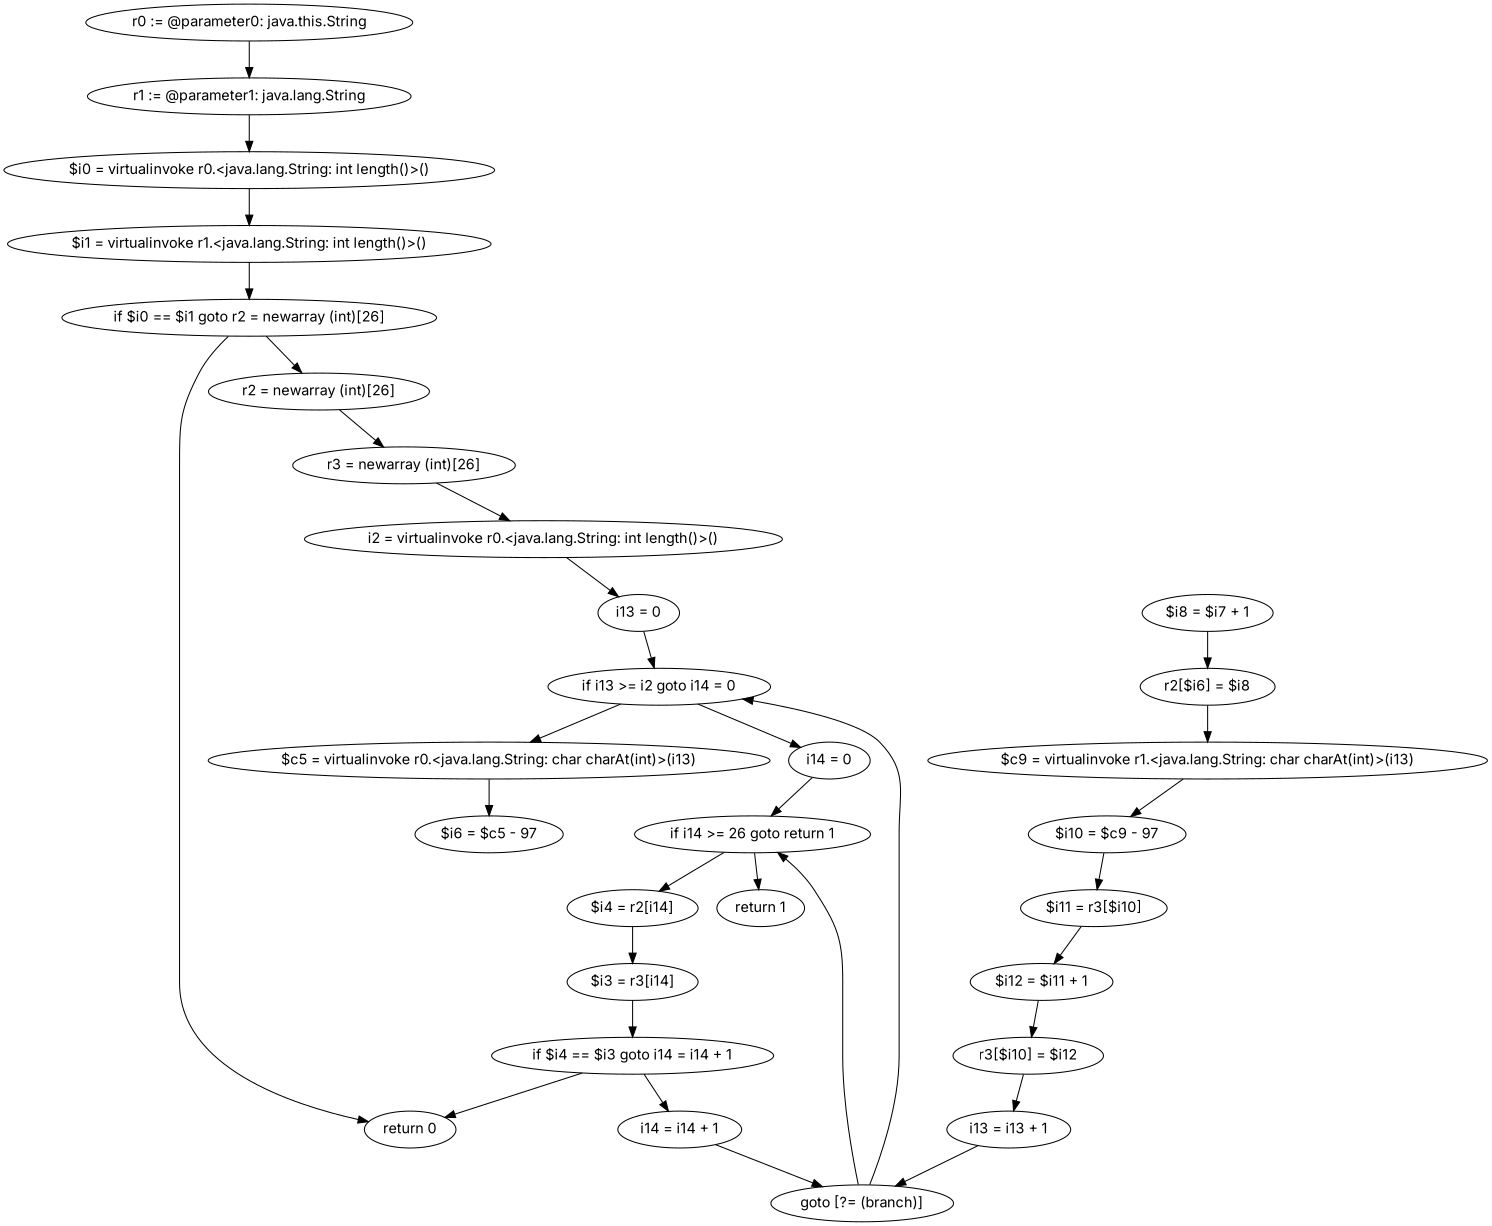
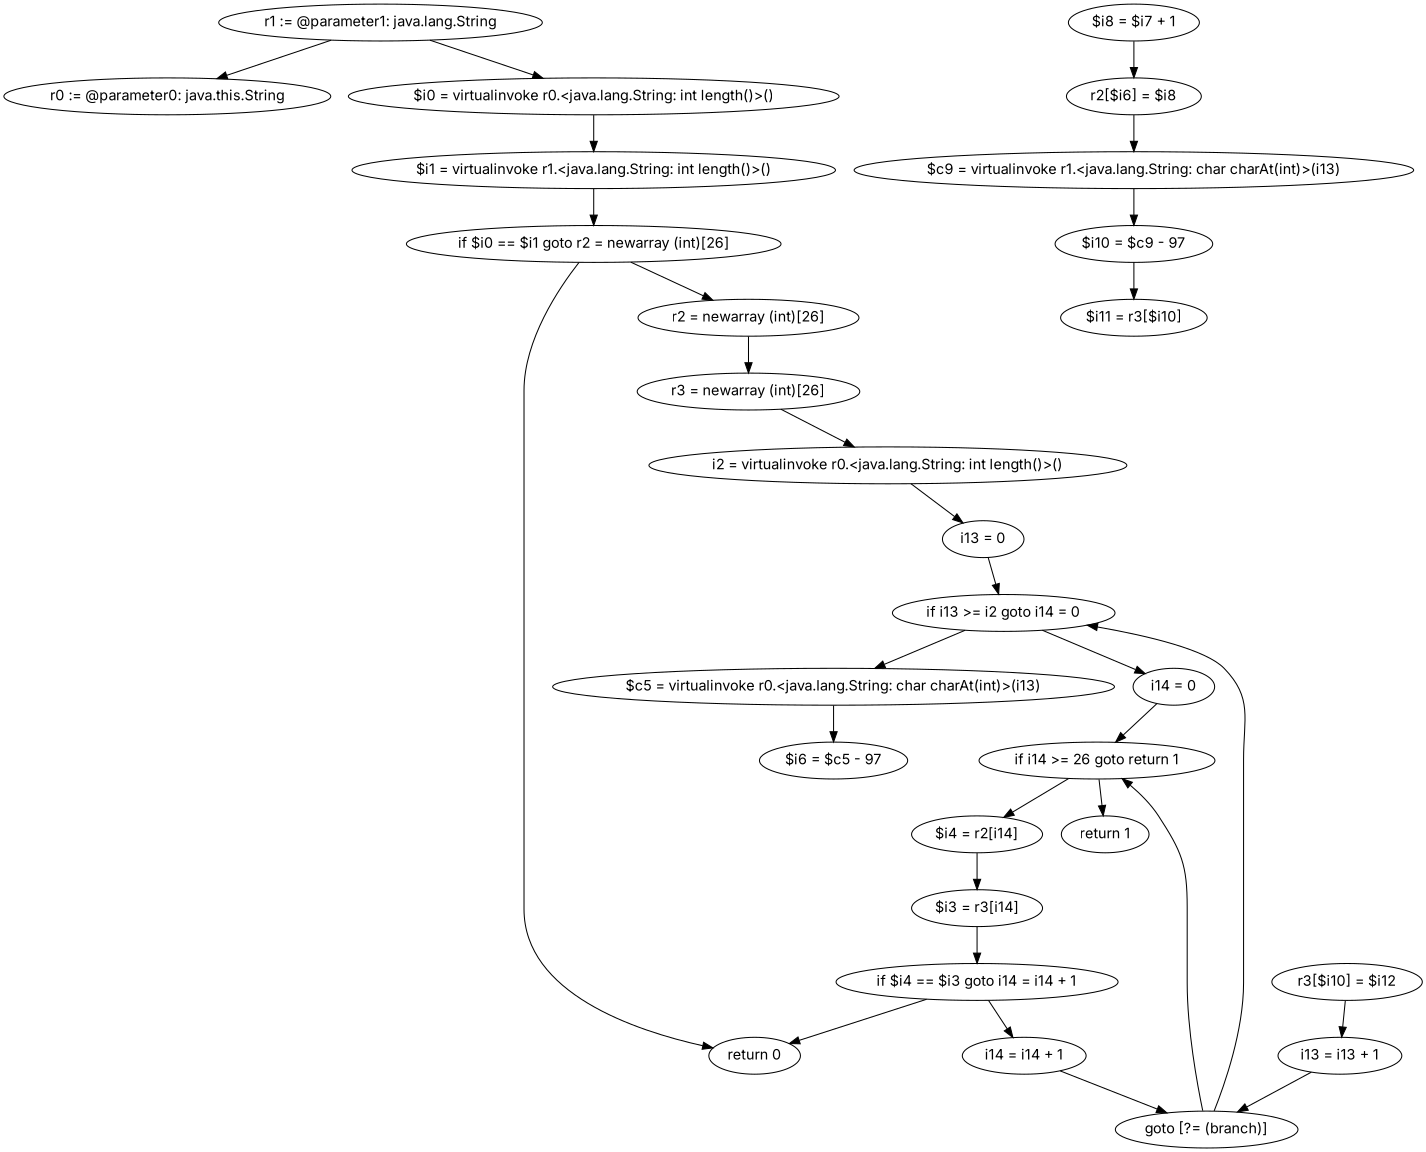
edge "r0 := @parameter0: java.this.String" -> "r1 := @parameter1: java.lang.String": reversed
node "$i12 = $i11 + 1": removed
